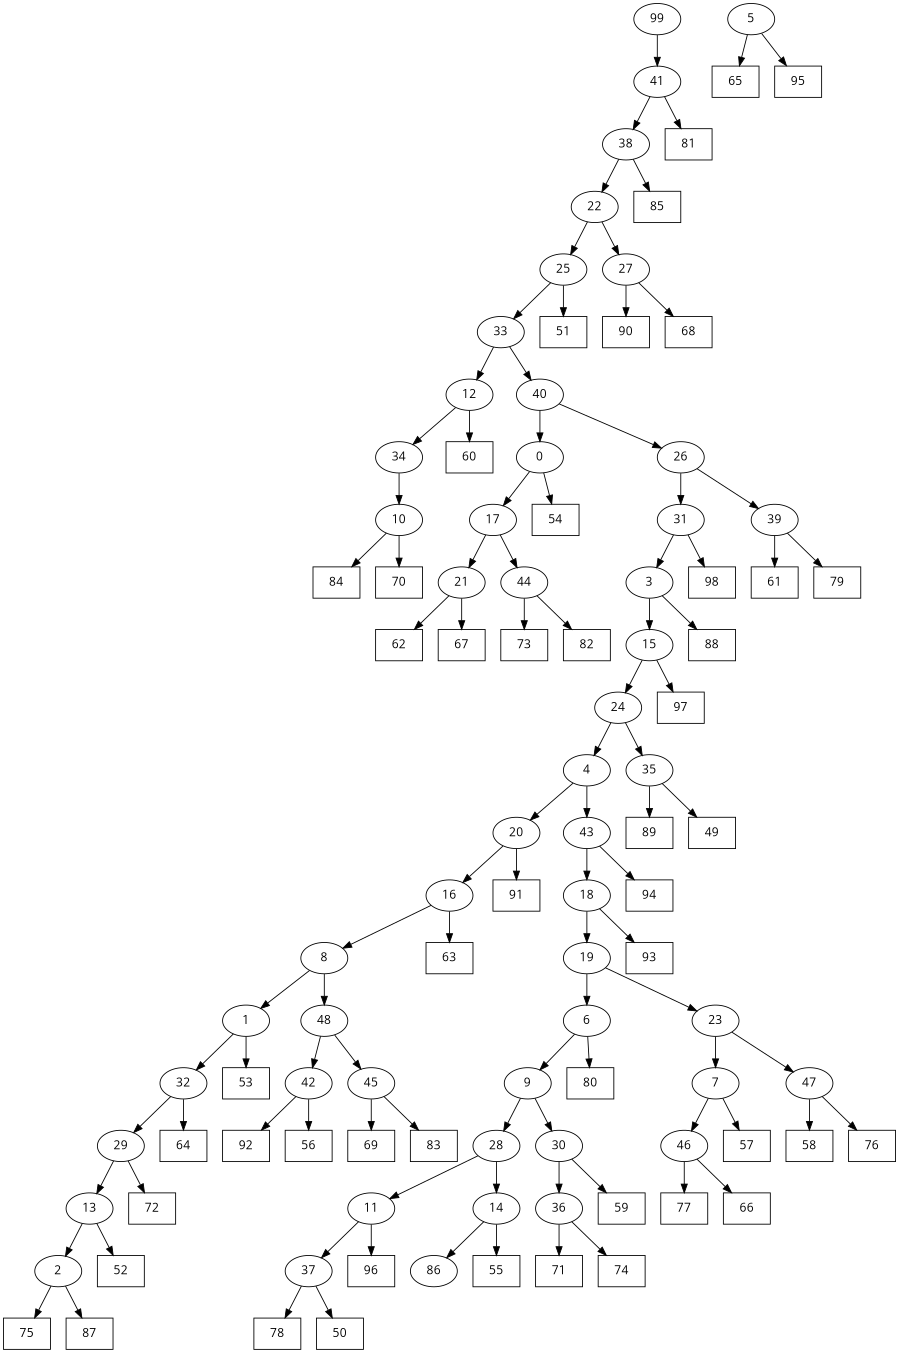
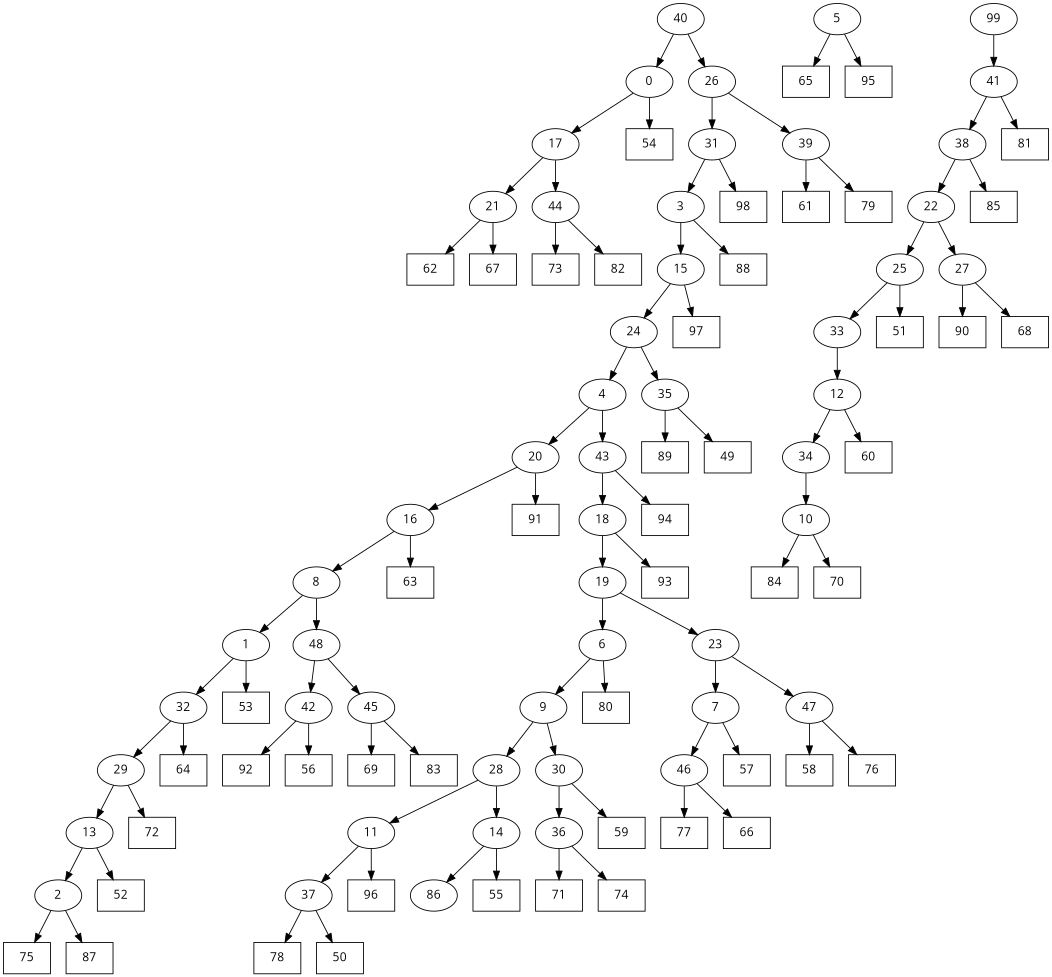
edge "33" -> "40": removed
